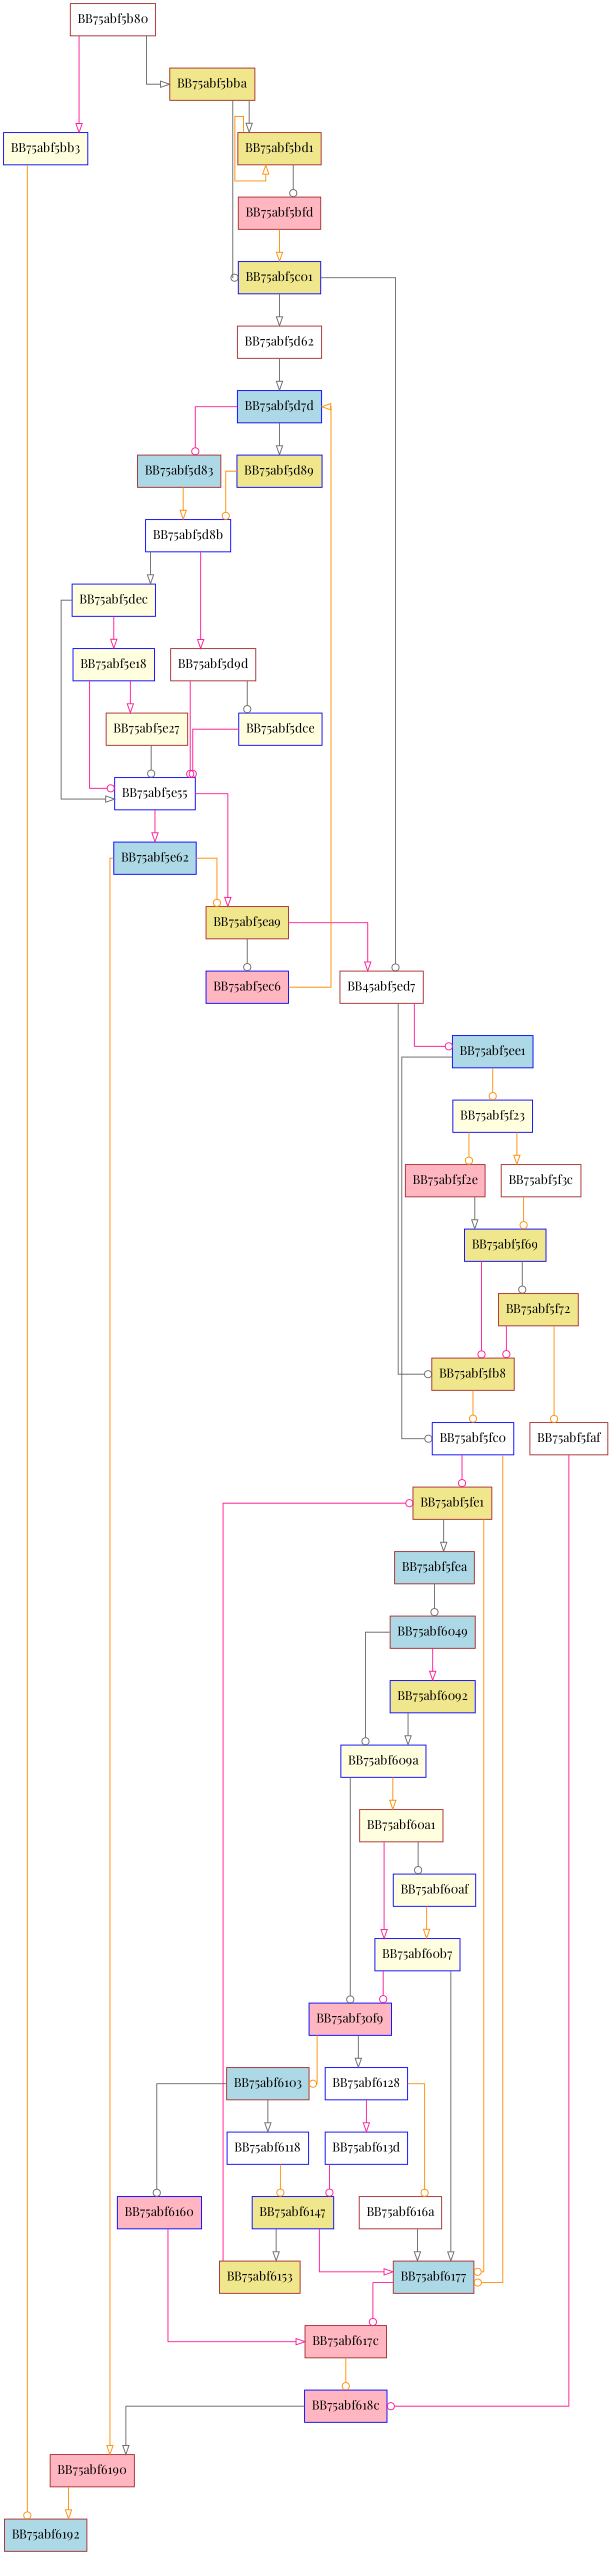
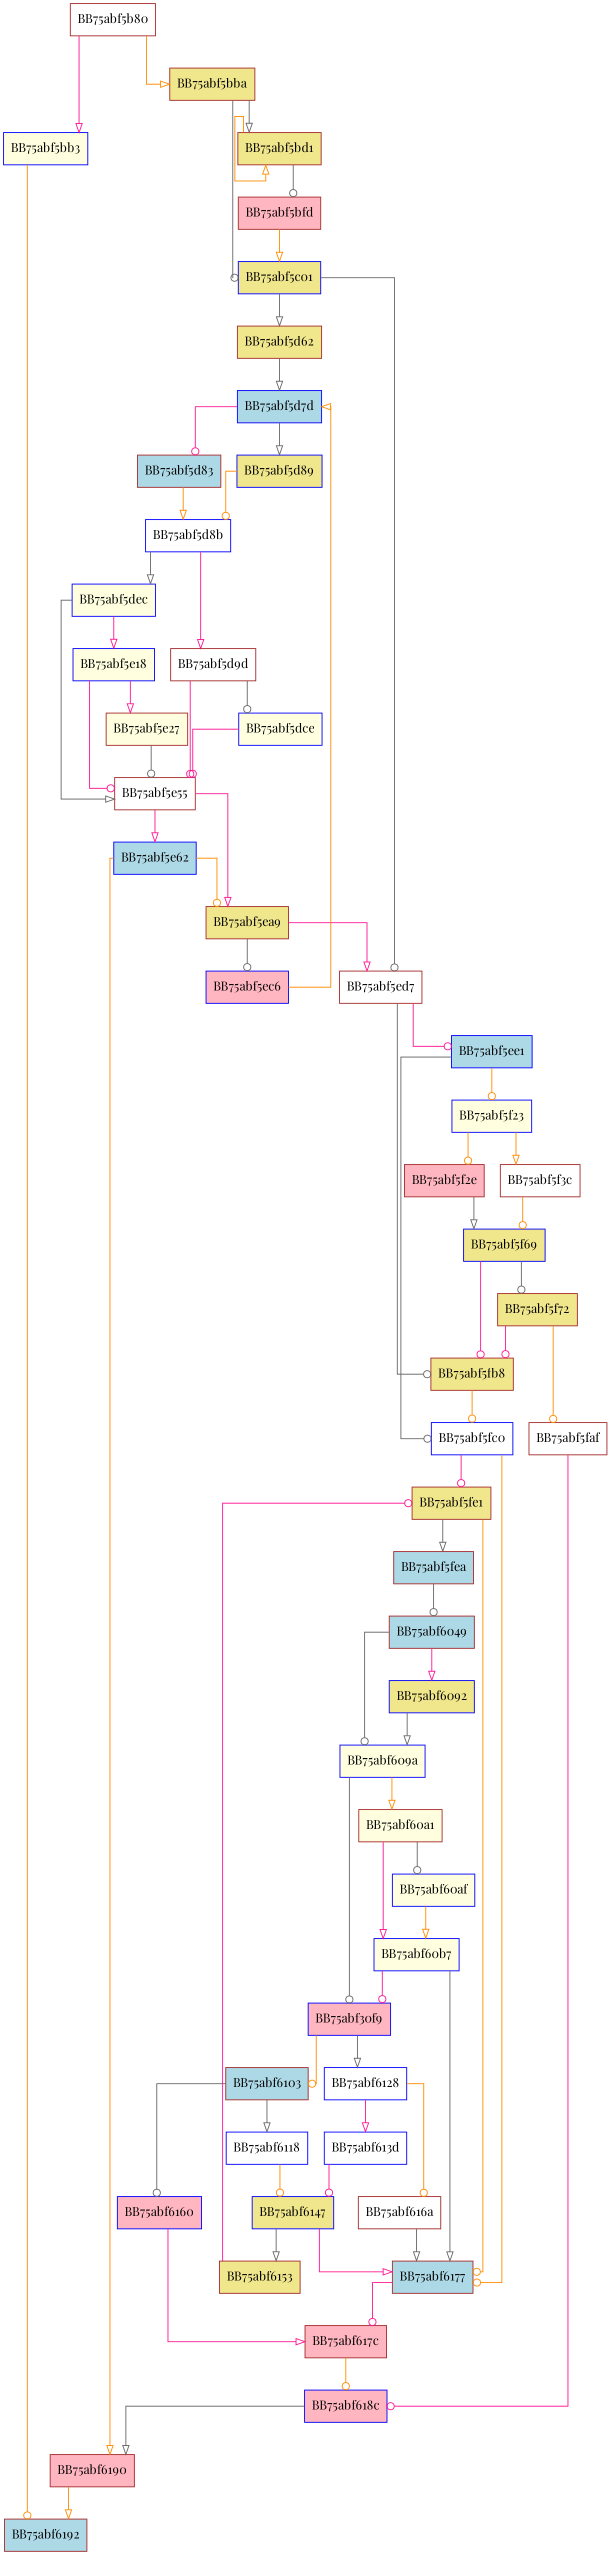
edge "BB75abf5b80" -> "BB75abf5bba": color gray40 -> darkorange
node "BB75abf5d62": fillcolor white -> khaki
node "BB75abf5e55": color blue -> brown
node "BB45abf5ed7": label "BB45abf5ed7" -> "BB75abf5ed7"
